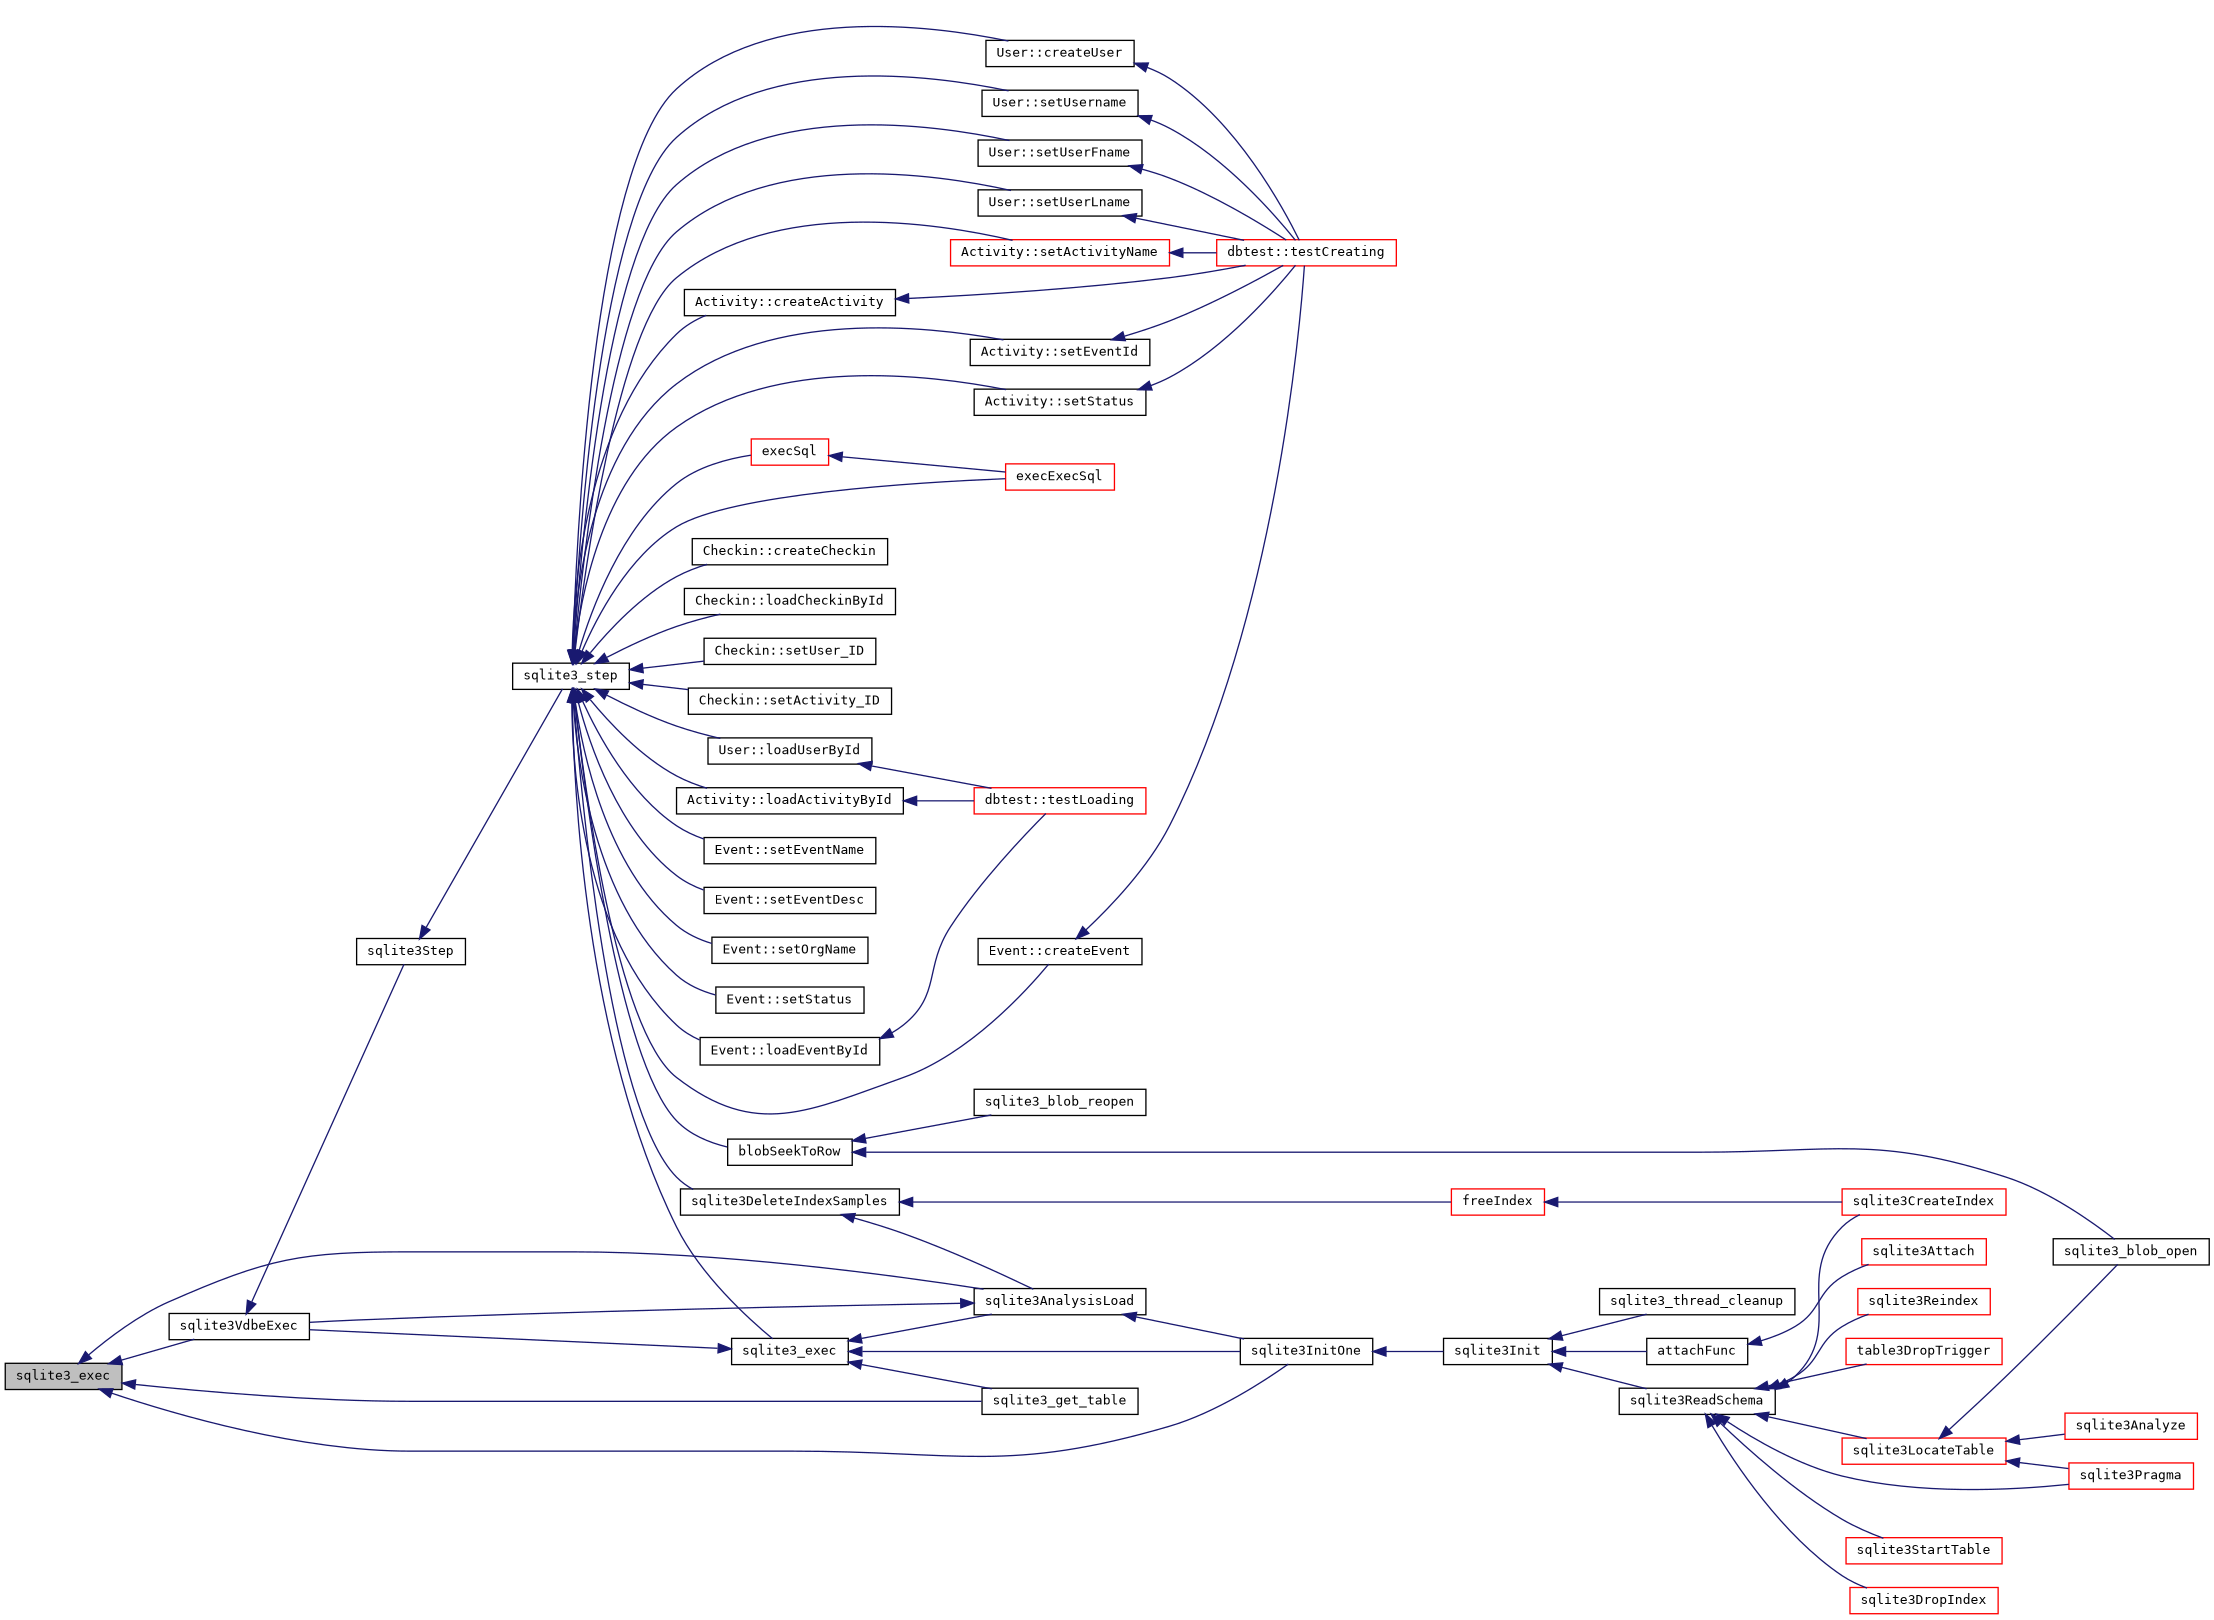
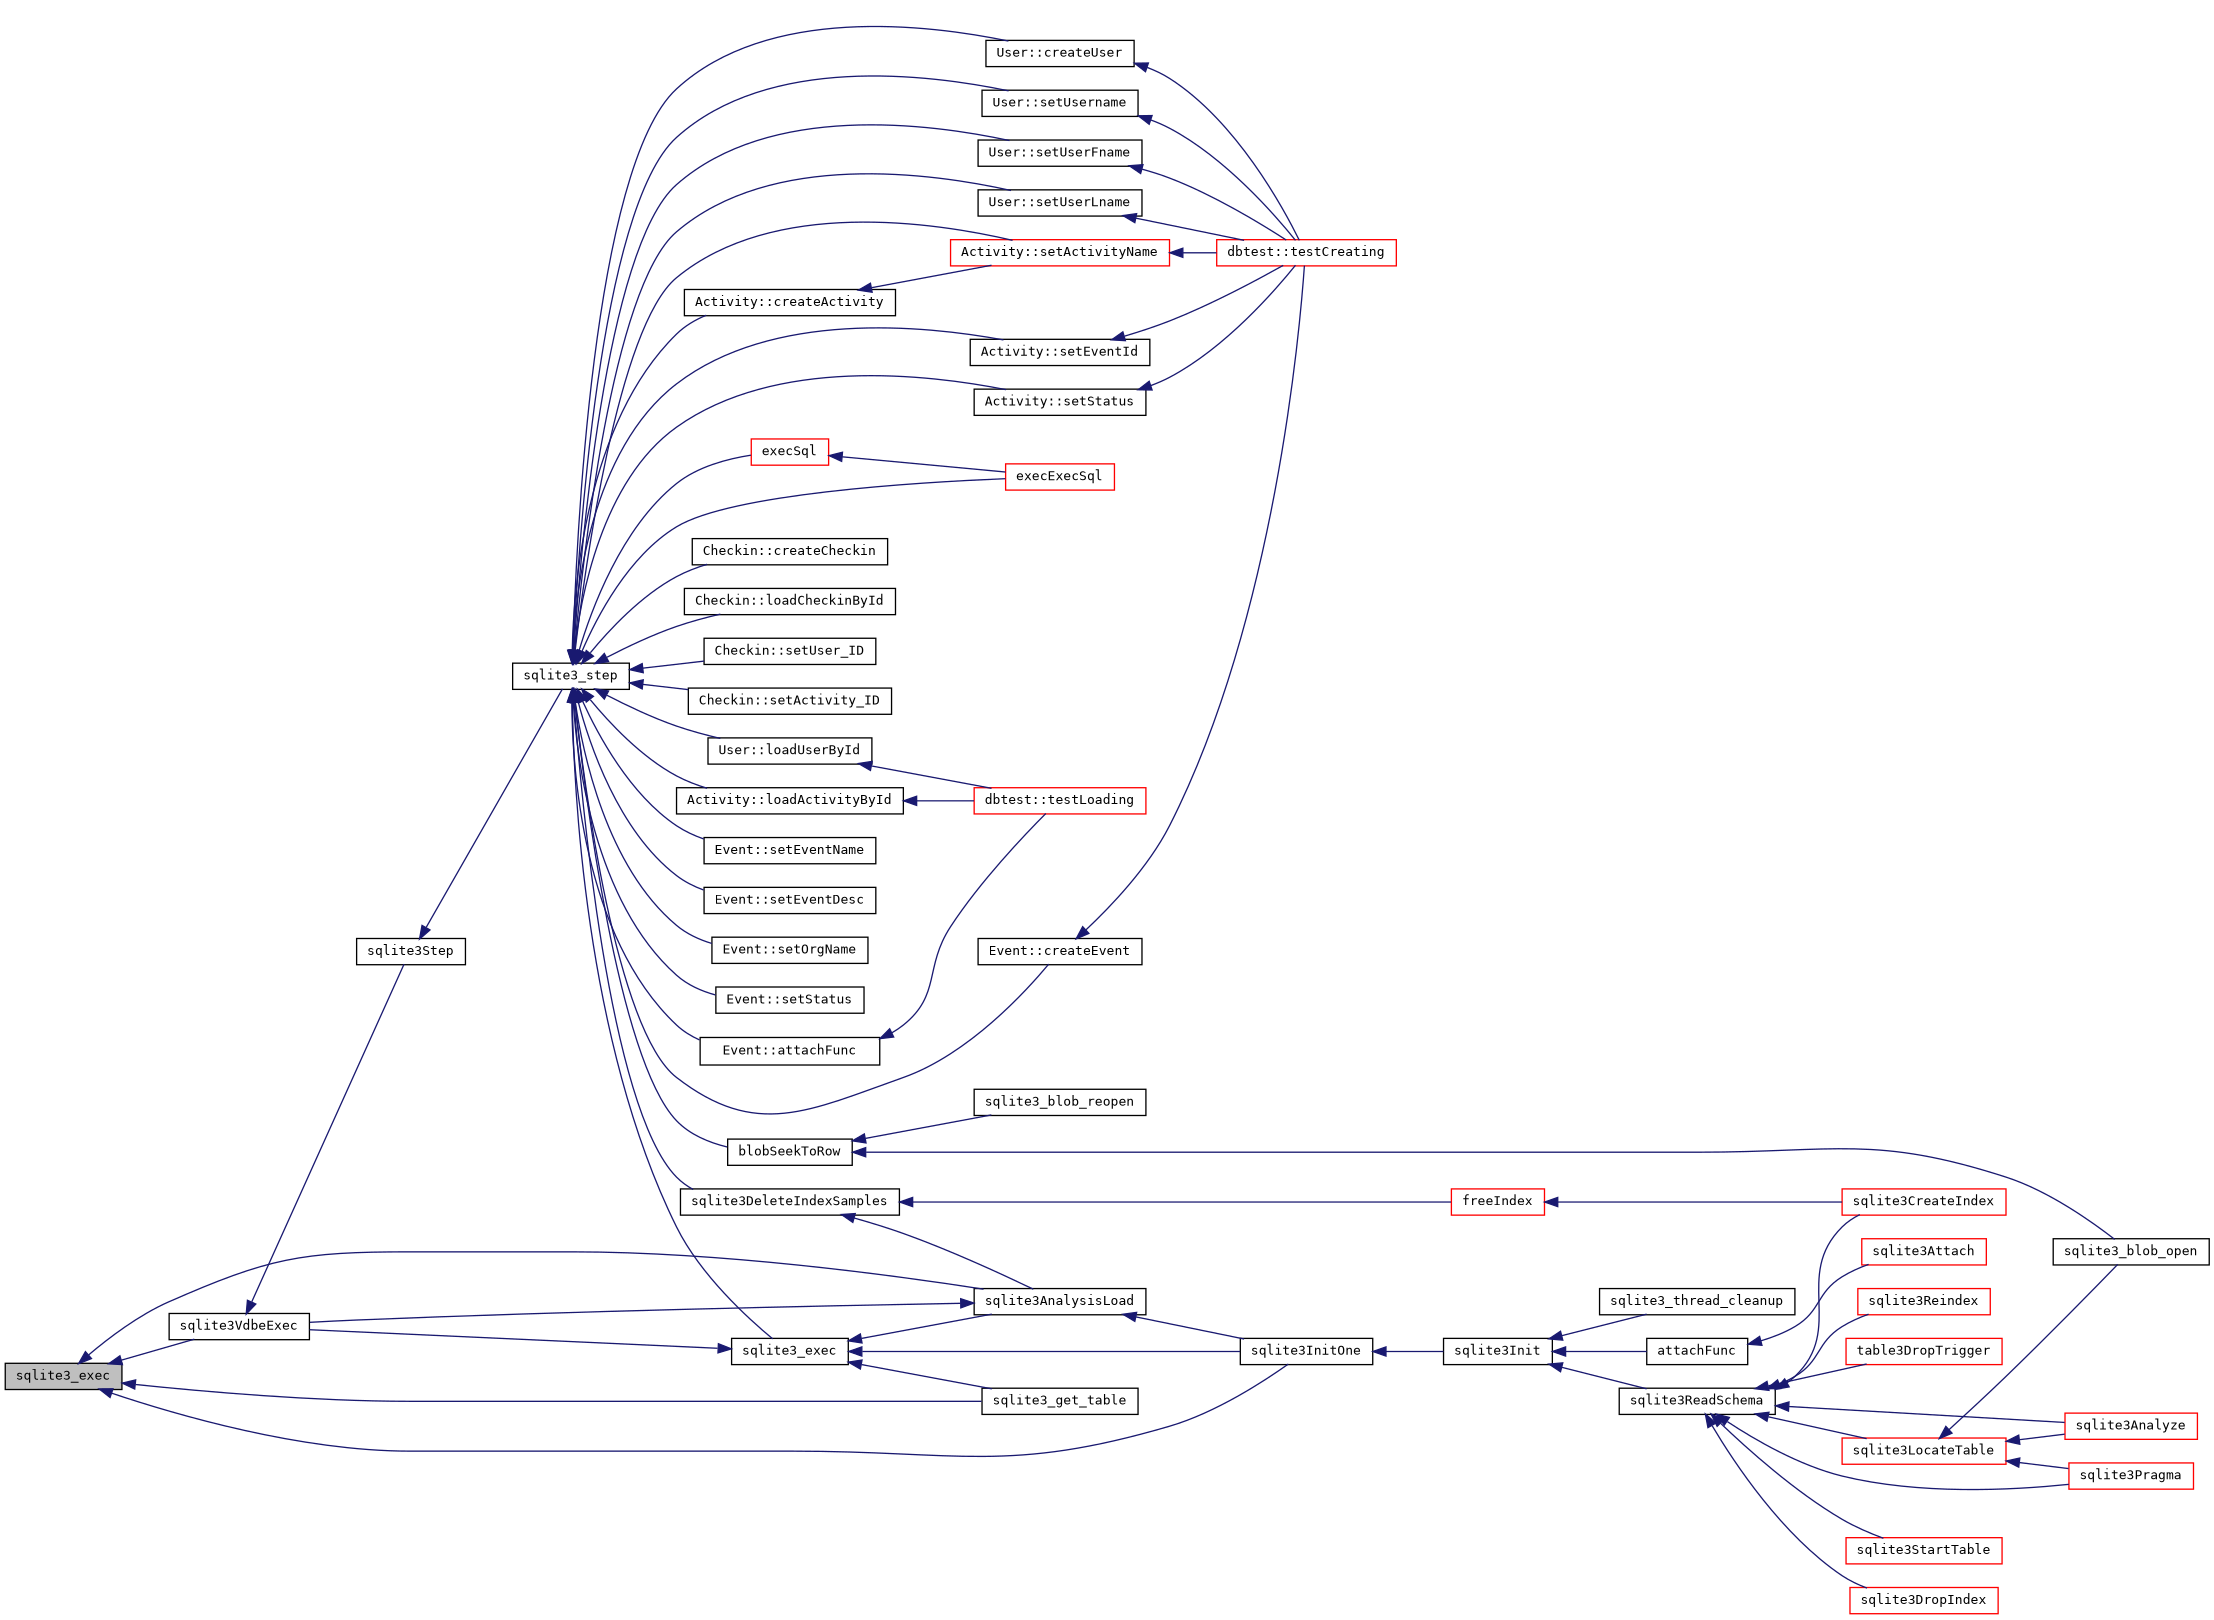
edge "dbtest::testCreating" -> "Activity::createActivity": now "Activity::setActivityName" -> "Activity::createActivity"
node "Event::loadEventById": label "Event::loadEventById" -> "Event::attachFunc"
edge "sqlite3Analyze" -> "sqlite3ReadSchema": added
